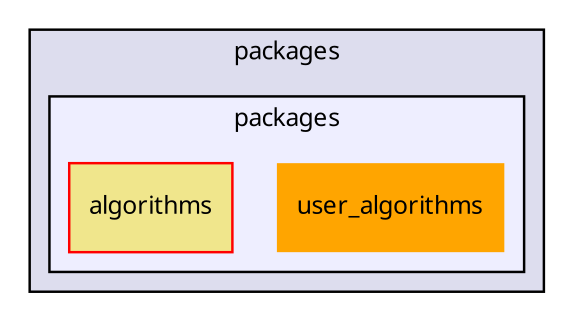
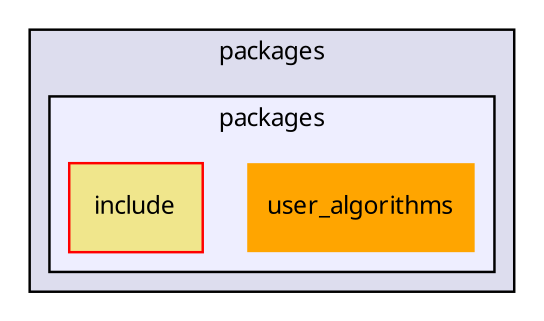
node "algorithms": label "algorithms" -> "include"
